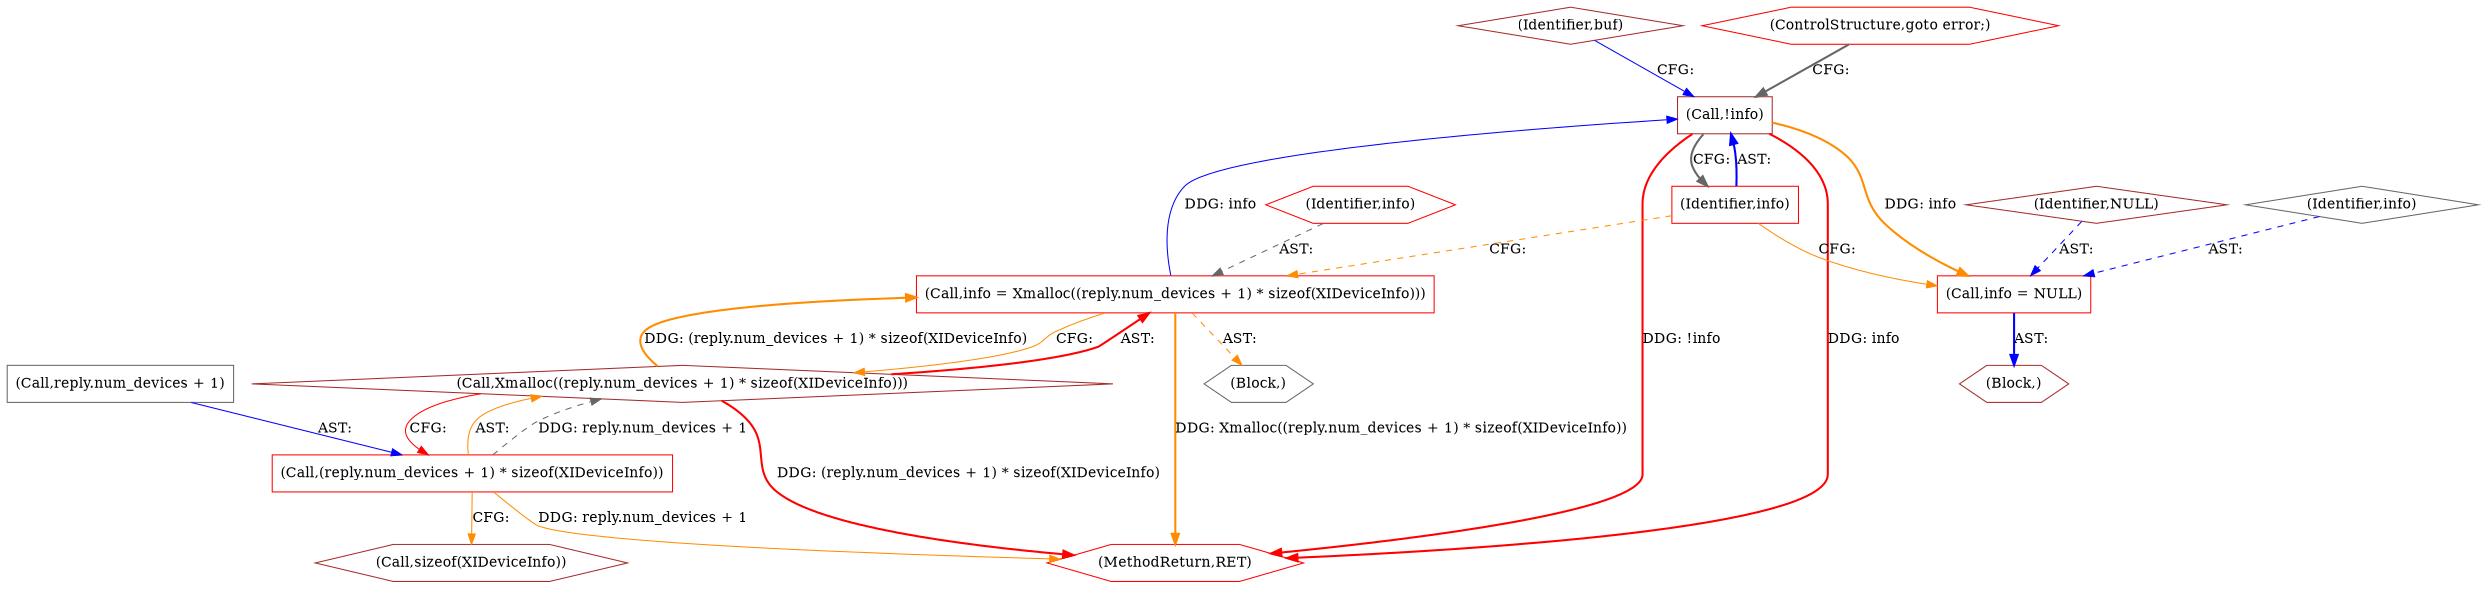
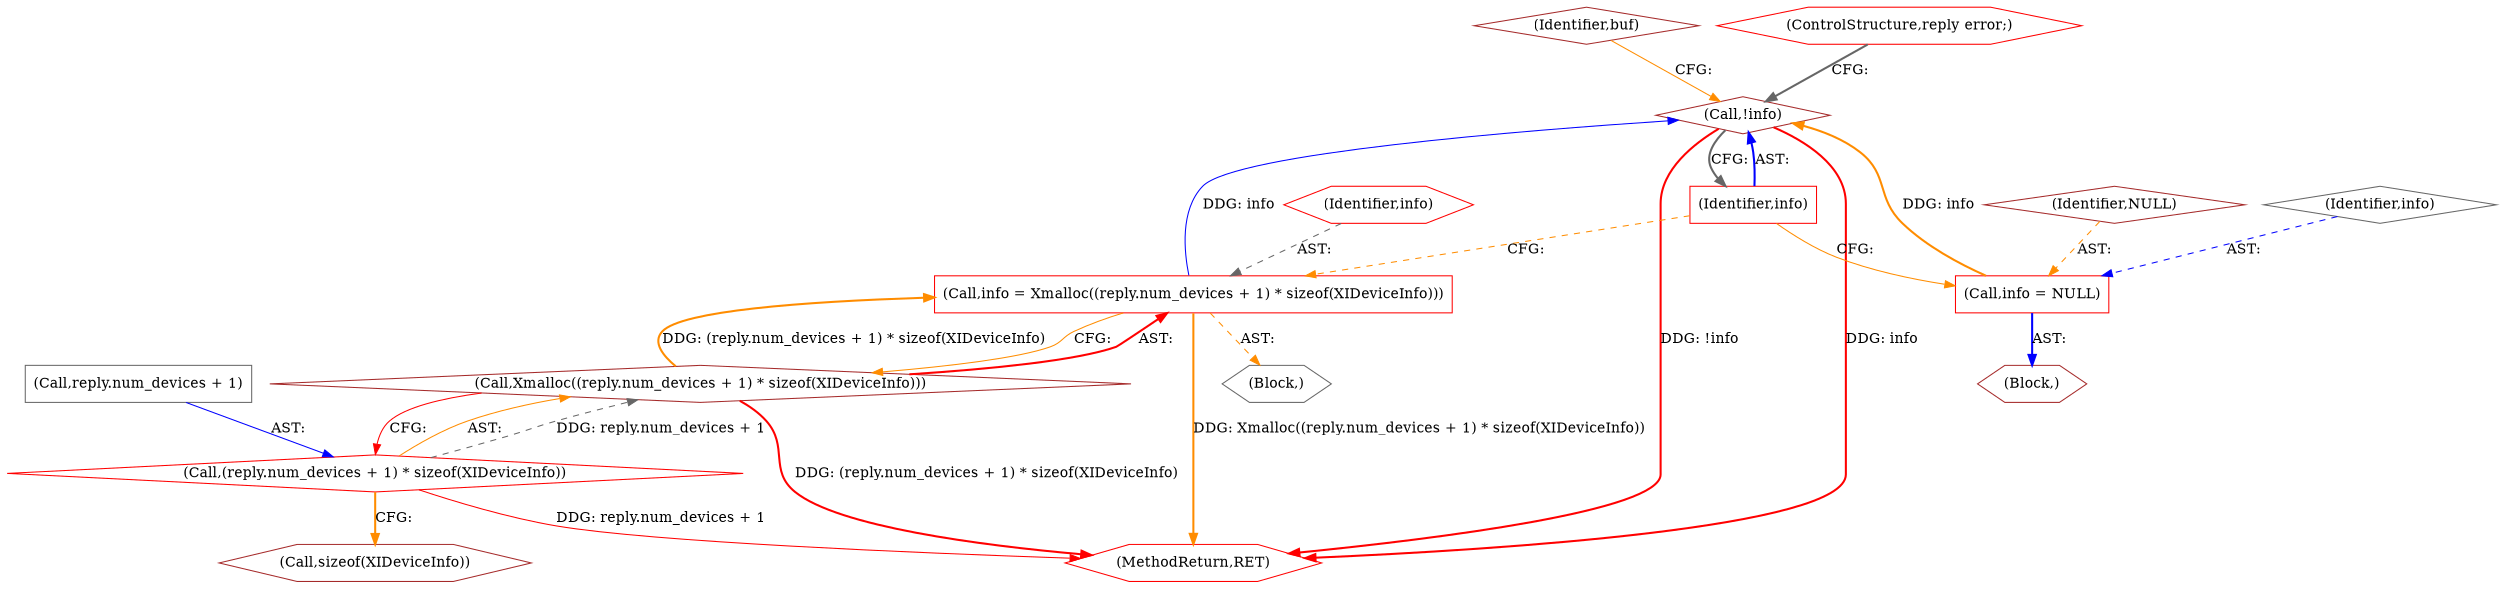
node "(ControlStructure,goto error;)": label "(ControlStructure,goto error;)" -> "(ControlStructure,reply error;)"
edge "(Identifier,buf)" -> "(Call,!info)": color blue -> darkorange
node "(Call,!info)": shape box -> diamond
edge "(Call,!info)" -> "(Call,info = NULL)": reversed
edge "(Identifier,NULL)" -> "(Call,info = NULL)": color blue -> darkorange
node "(Call,(reply.num_devices + 1) * sizeof(XIDeviceInfo))": shape box -> diamond
edge "(Call,(reply.num_devices + 1) * sizeof(XIDeviceInfo))" -> "(Call,sizeof(XIDeviceInfo))": style solid -> bold
edge "(Call,(reply.num_devices + 1) * sizeof(XIDeviceInfo))" -> "(MethodReturn,RET)": color darkorange -> red
